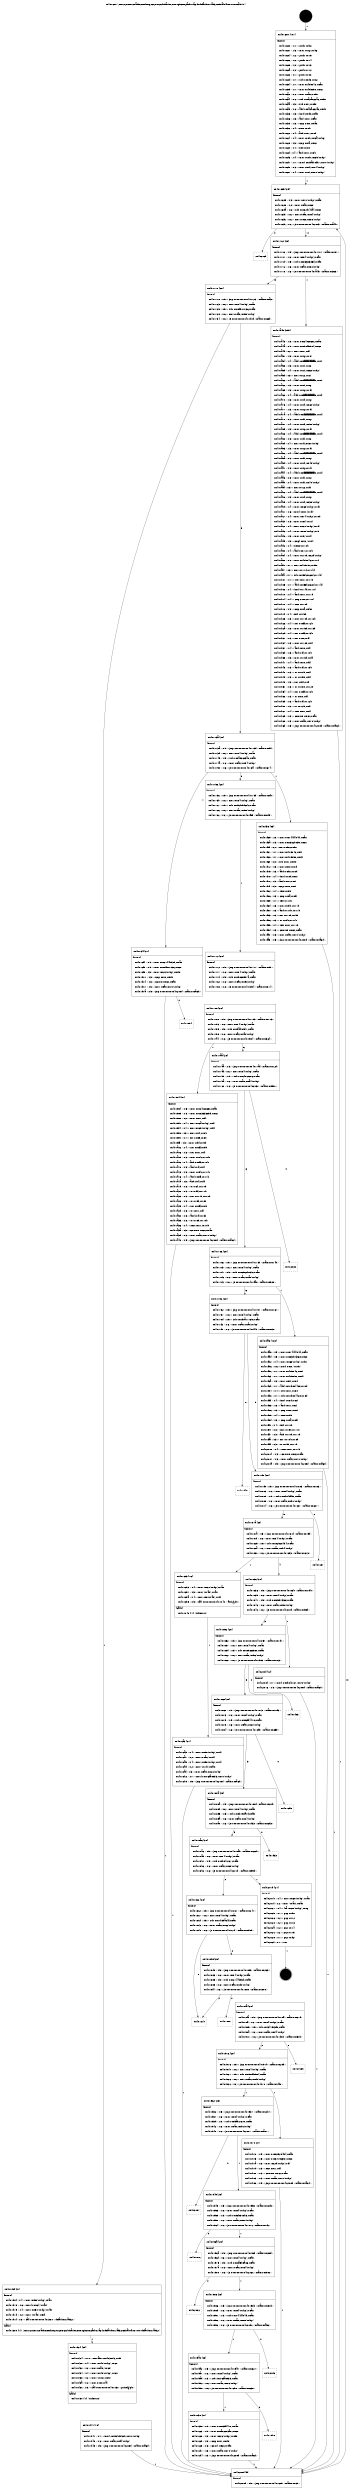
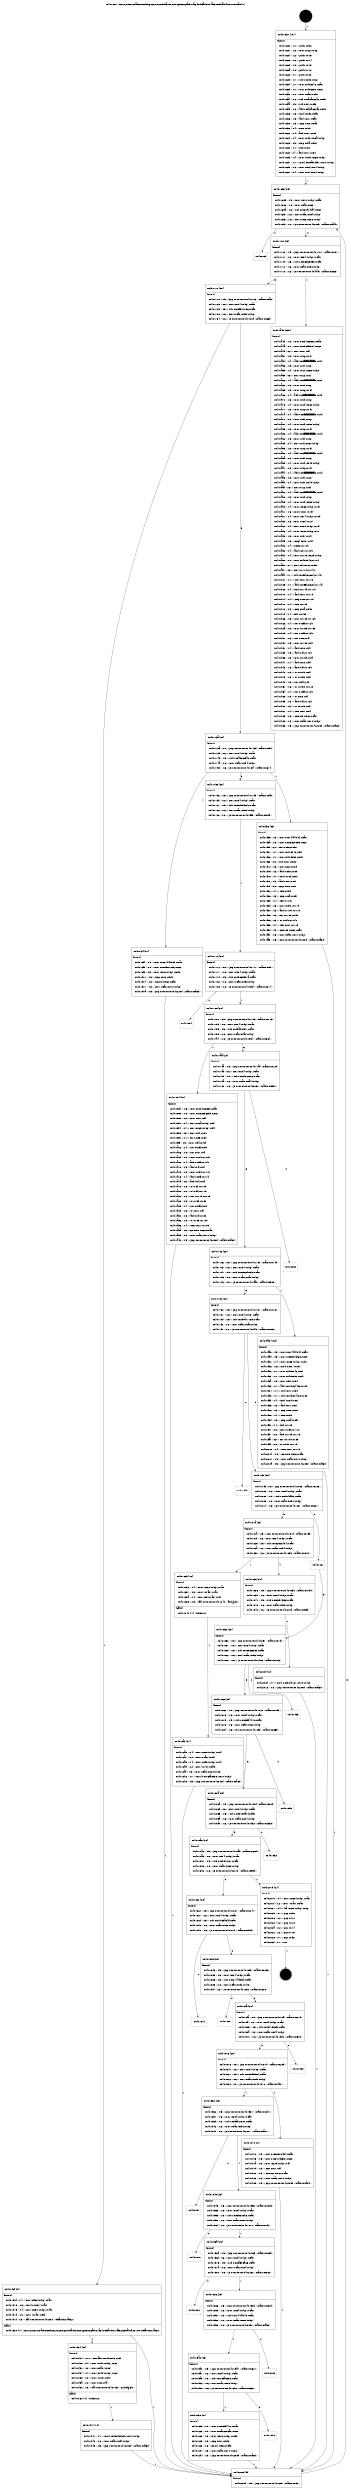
edge "0x401772 [28]" -> "0x40178e [28]": added, label "7"
edge "0x401cf4 [27]" -> "0x401e94": now "0x401772 [28]" -> "0x401e94"
edge "0x401a45 [299]" -> "0x4020ed [5]": now "0x401d0f [21]" -> "0x4020ed [5]"
edge "0x401836 [28]" -> "0x401852 [28]": now "0x401c87" -> "0x401852 [28]"
edge "0x4018de [28]" -> "0x401c1b": now "0x4018de [28]" -> "0x4018fa [28]"
edge "0x401d24 [29]" -> "0x401d41 [18]": added, label "1"
